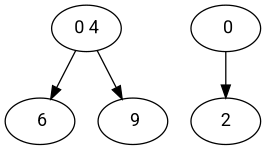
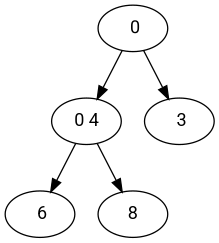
edge "0" -> "0 4": added
node "9": label "9" -> "8"
node "2": label "2" -> "3"
